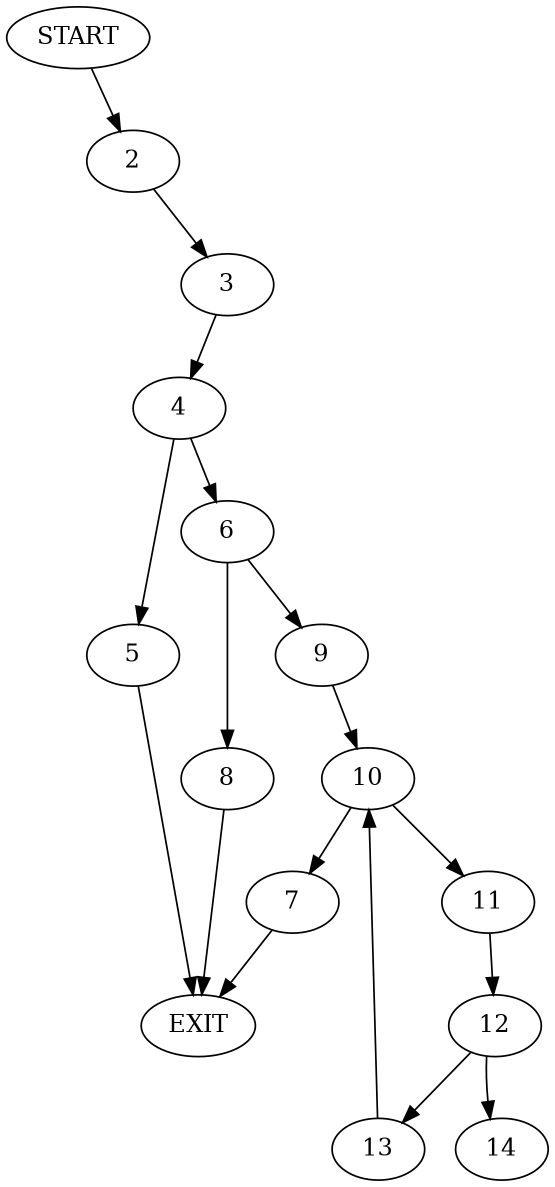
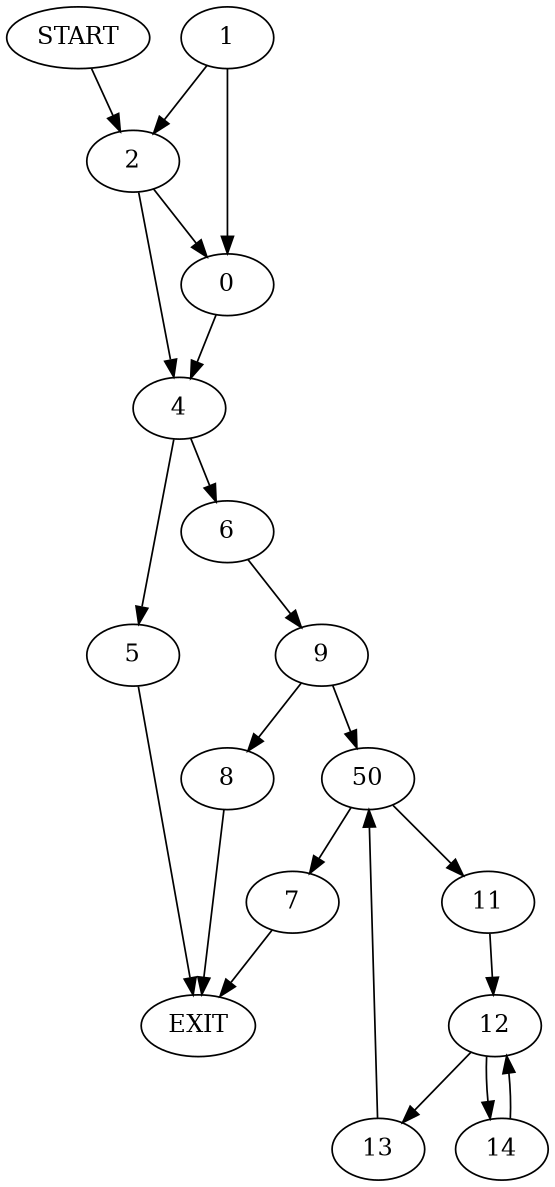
node "1": added
edge "2" -> "4": added
node "3": label "3" -> "0"
edge "6" -> "8": now "9" -> "8"
node "10": label "10" -> "50"
edge "14" -> "12": added
